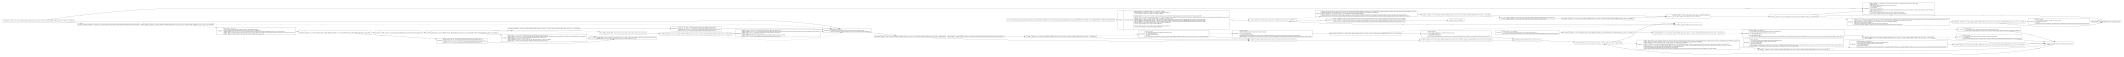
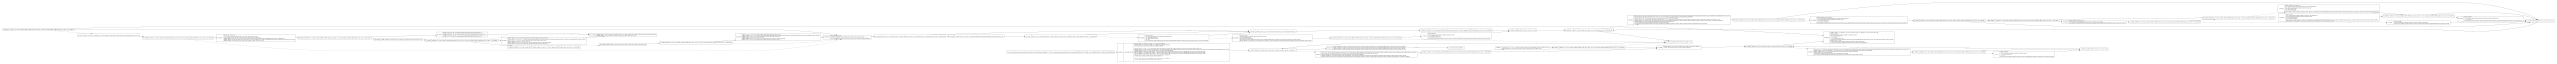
node "48: 0x00e4": added
node "30: 0x009f": removed
